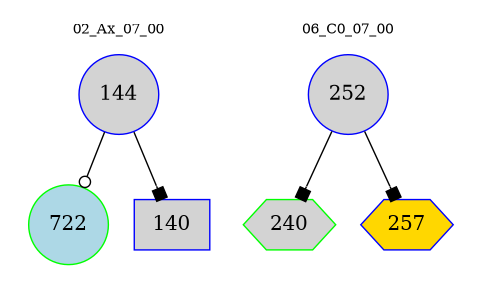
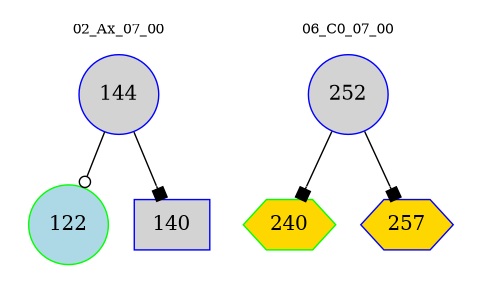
node "722": label "722" -> "122"
node "240": fillcolor lightgrey -> gold
